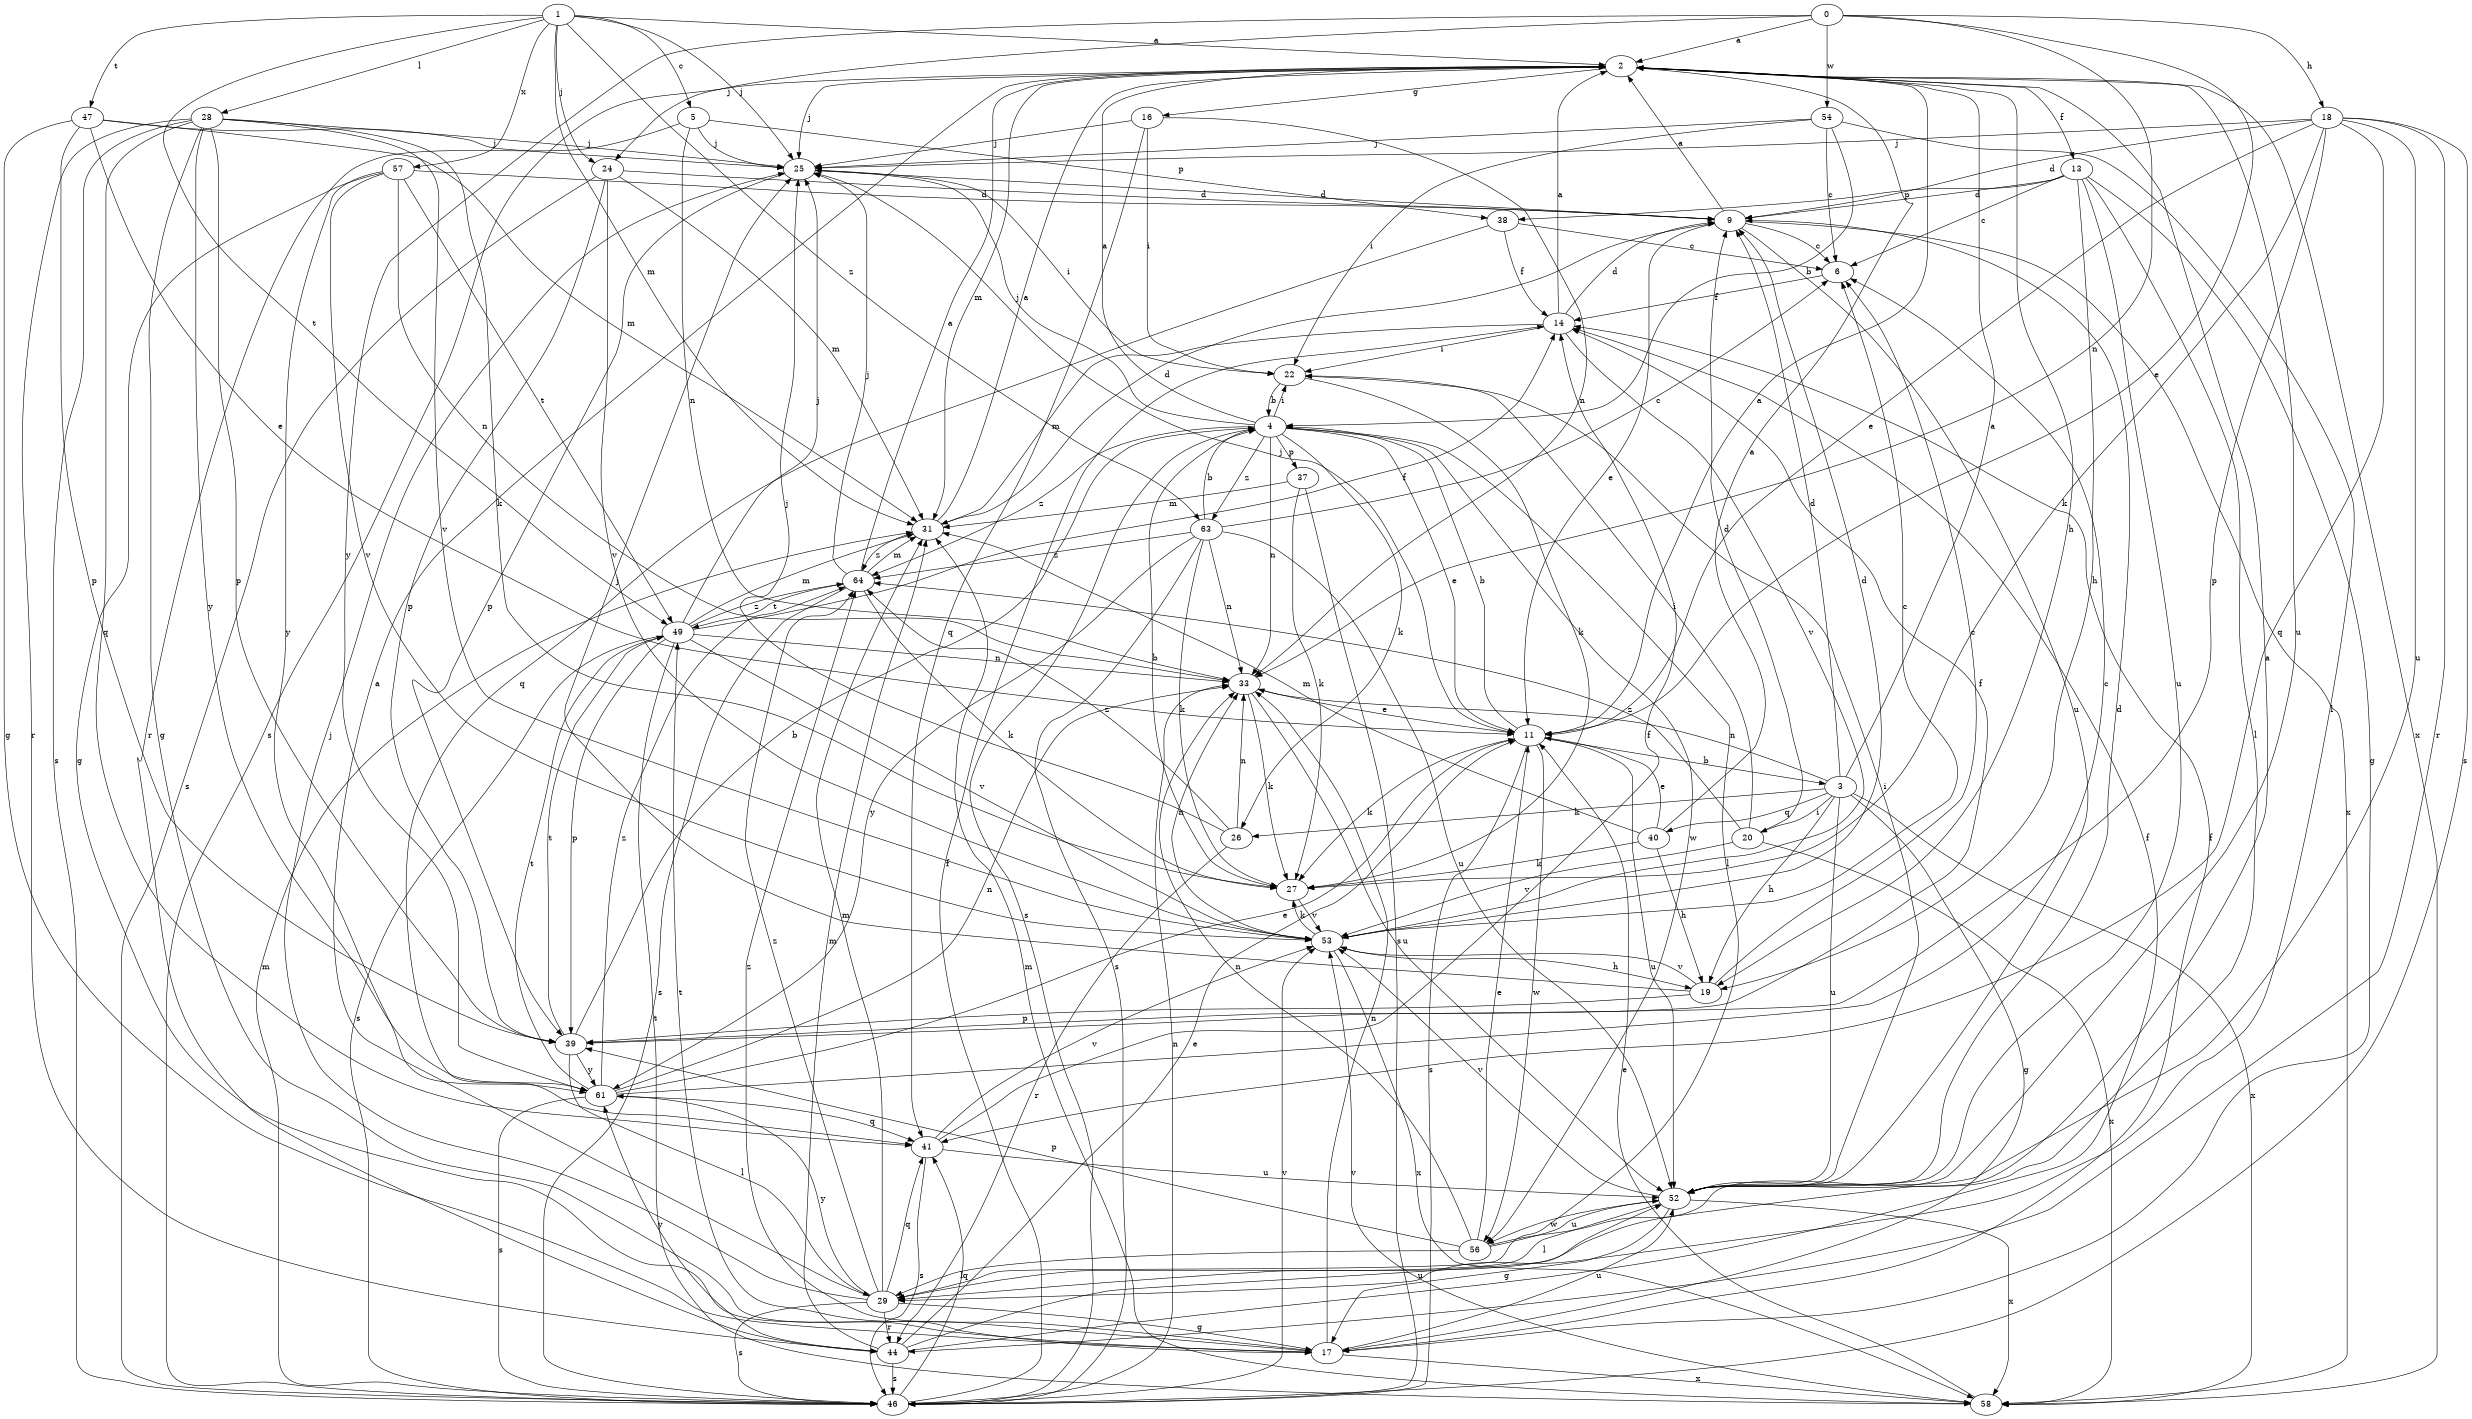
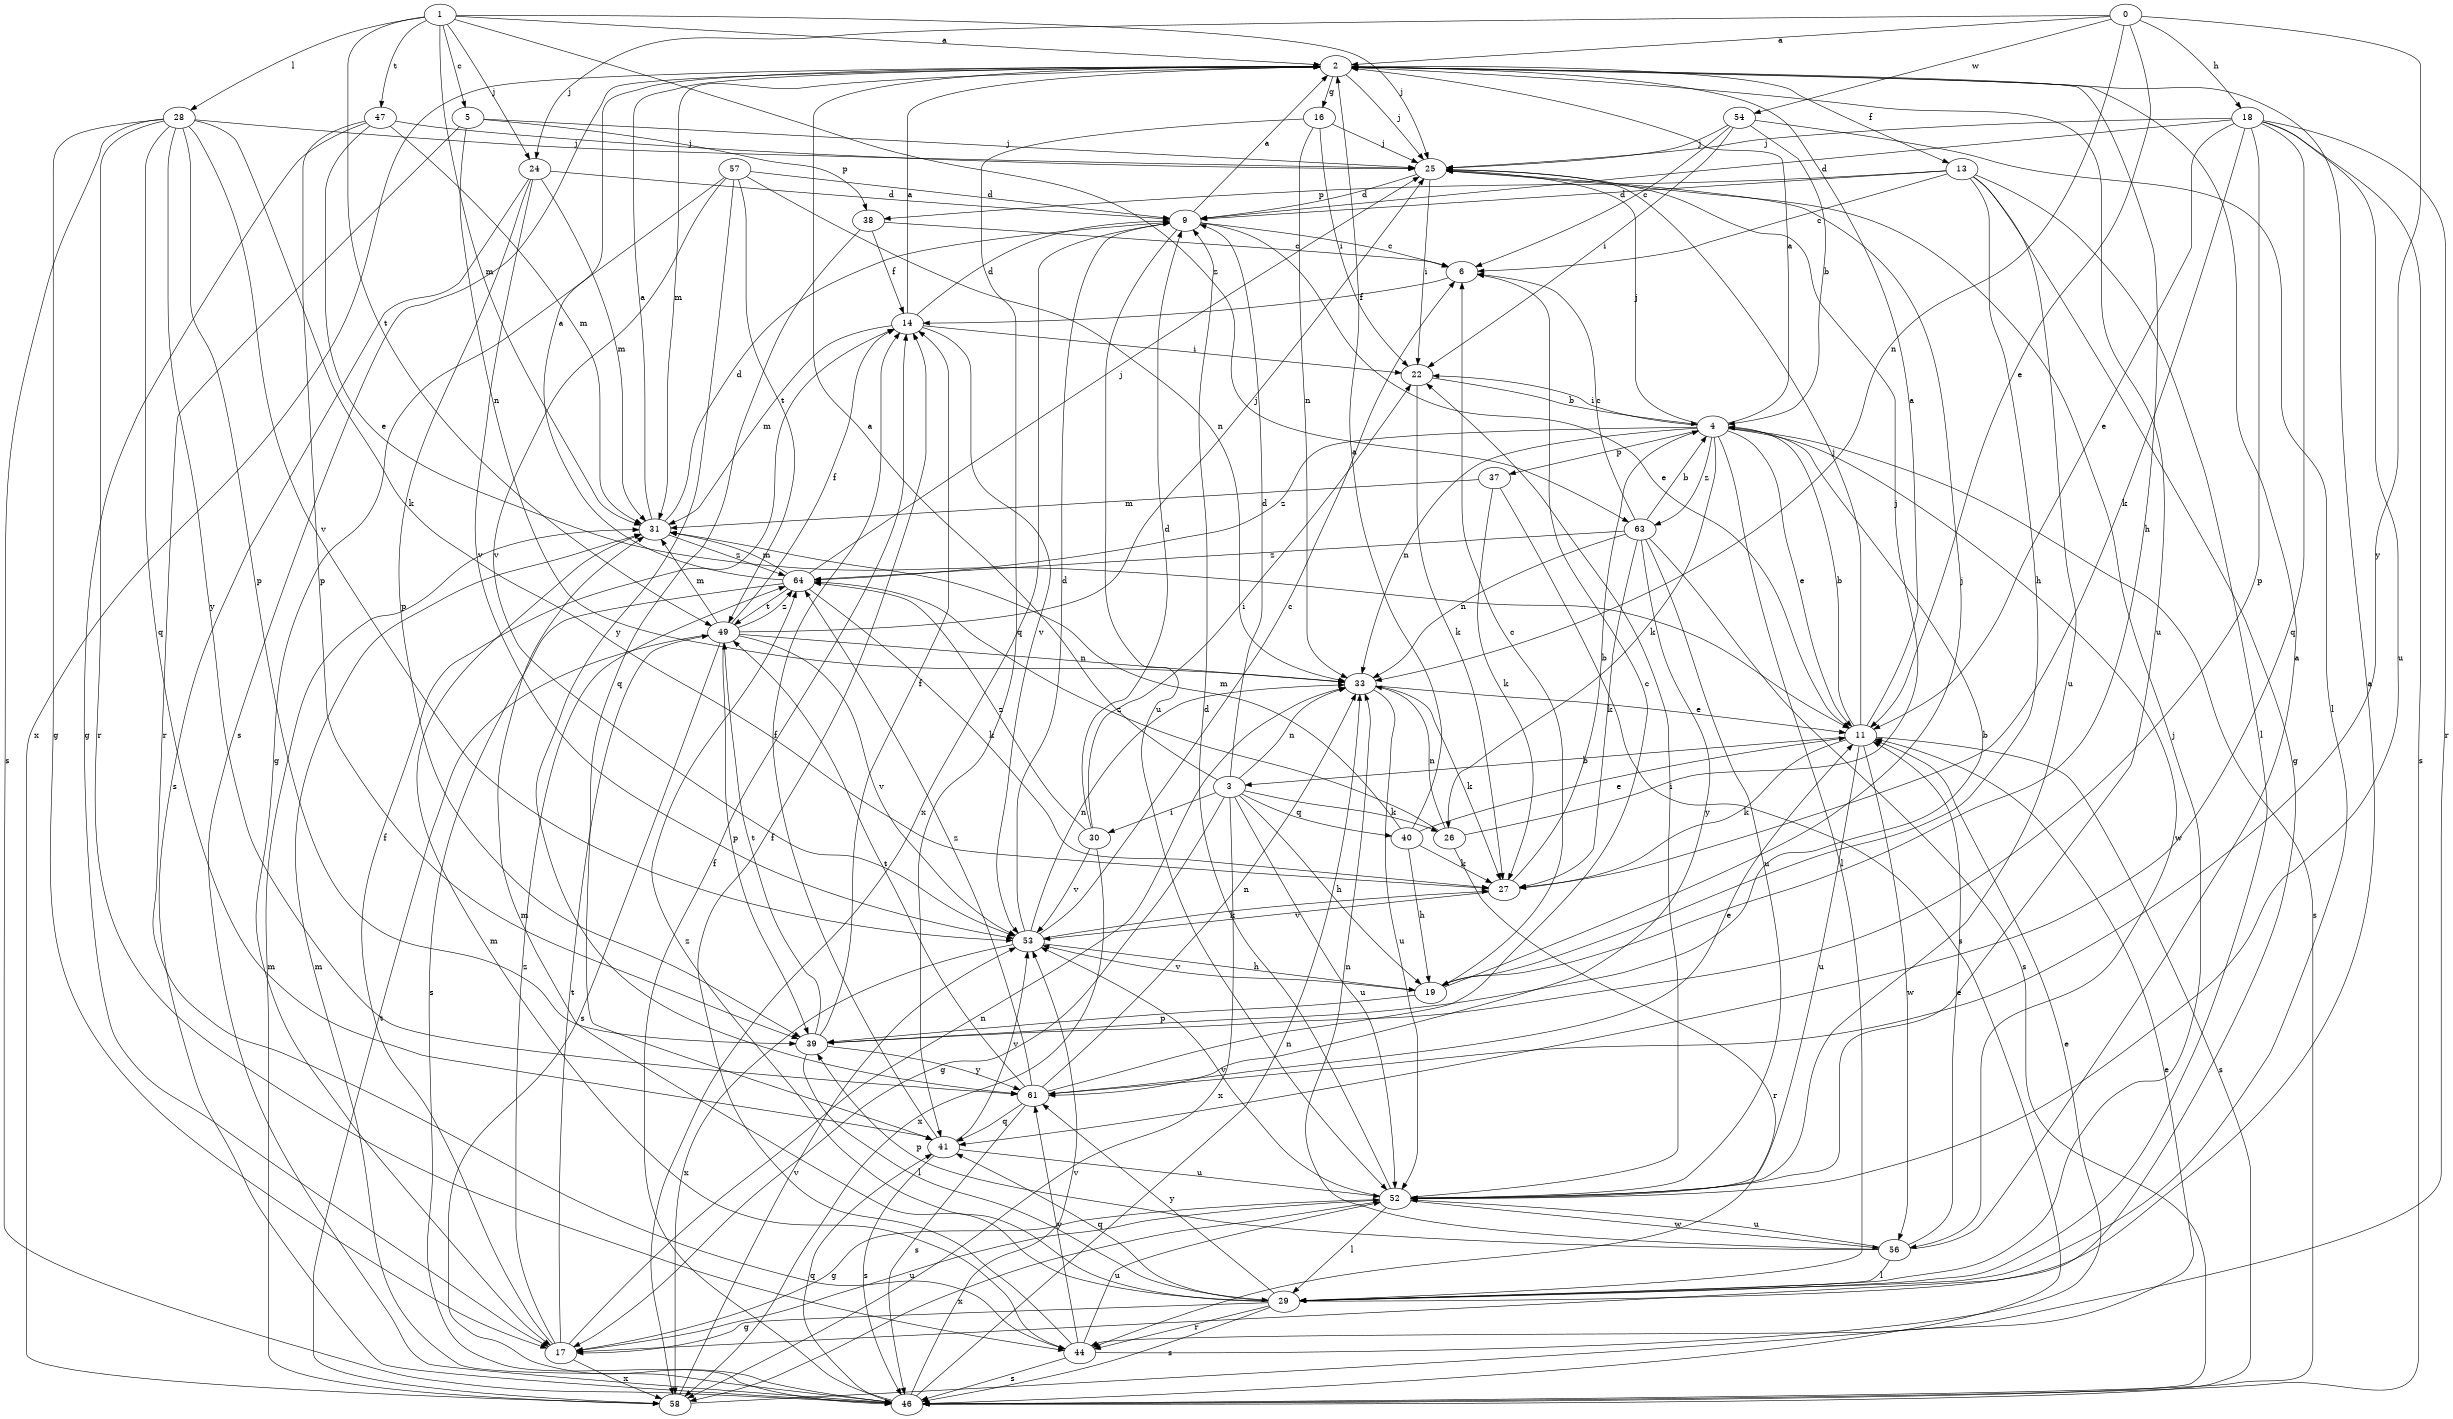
edge "1" -> "57": removed, label "x"
edge "25" -> "39": removed, label "p"
node "20": label "20" -> "30"
